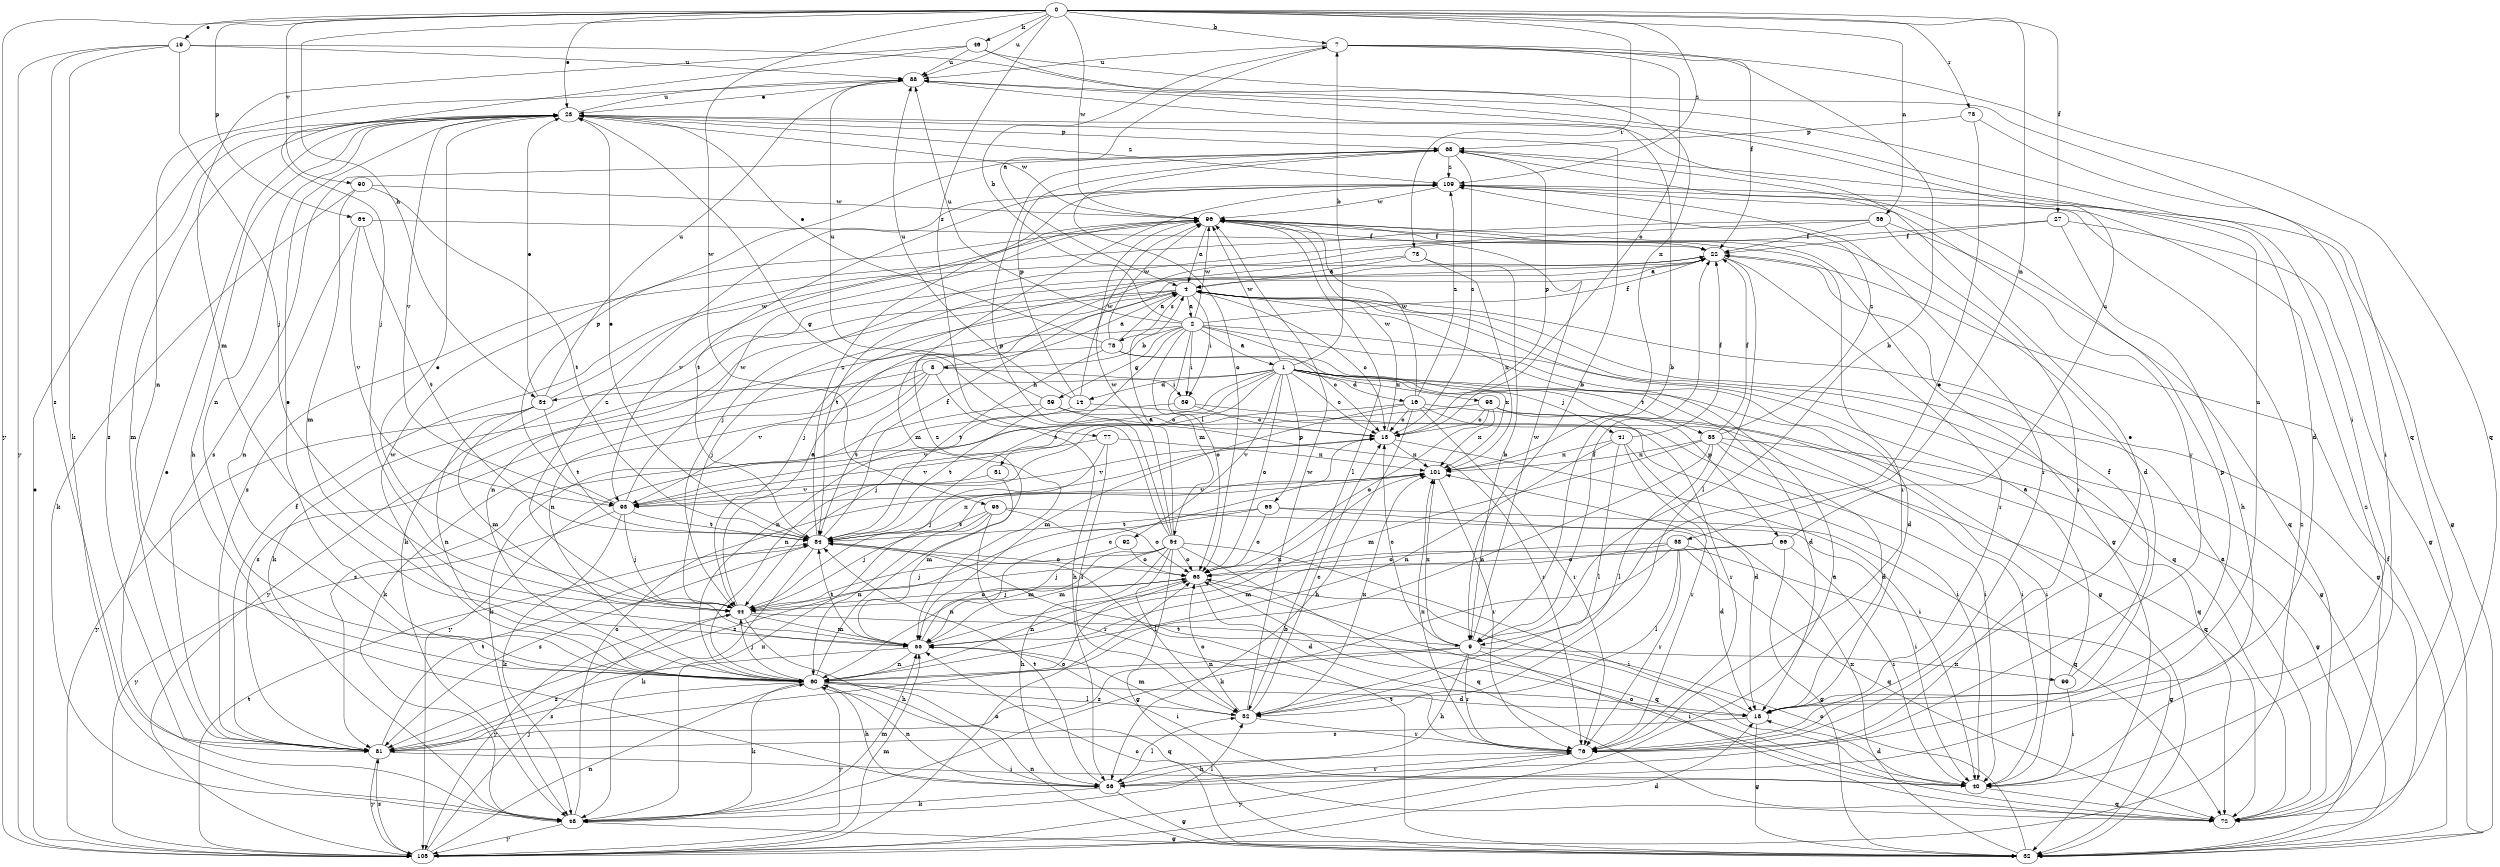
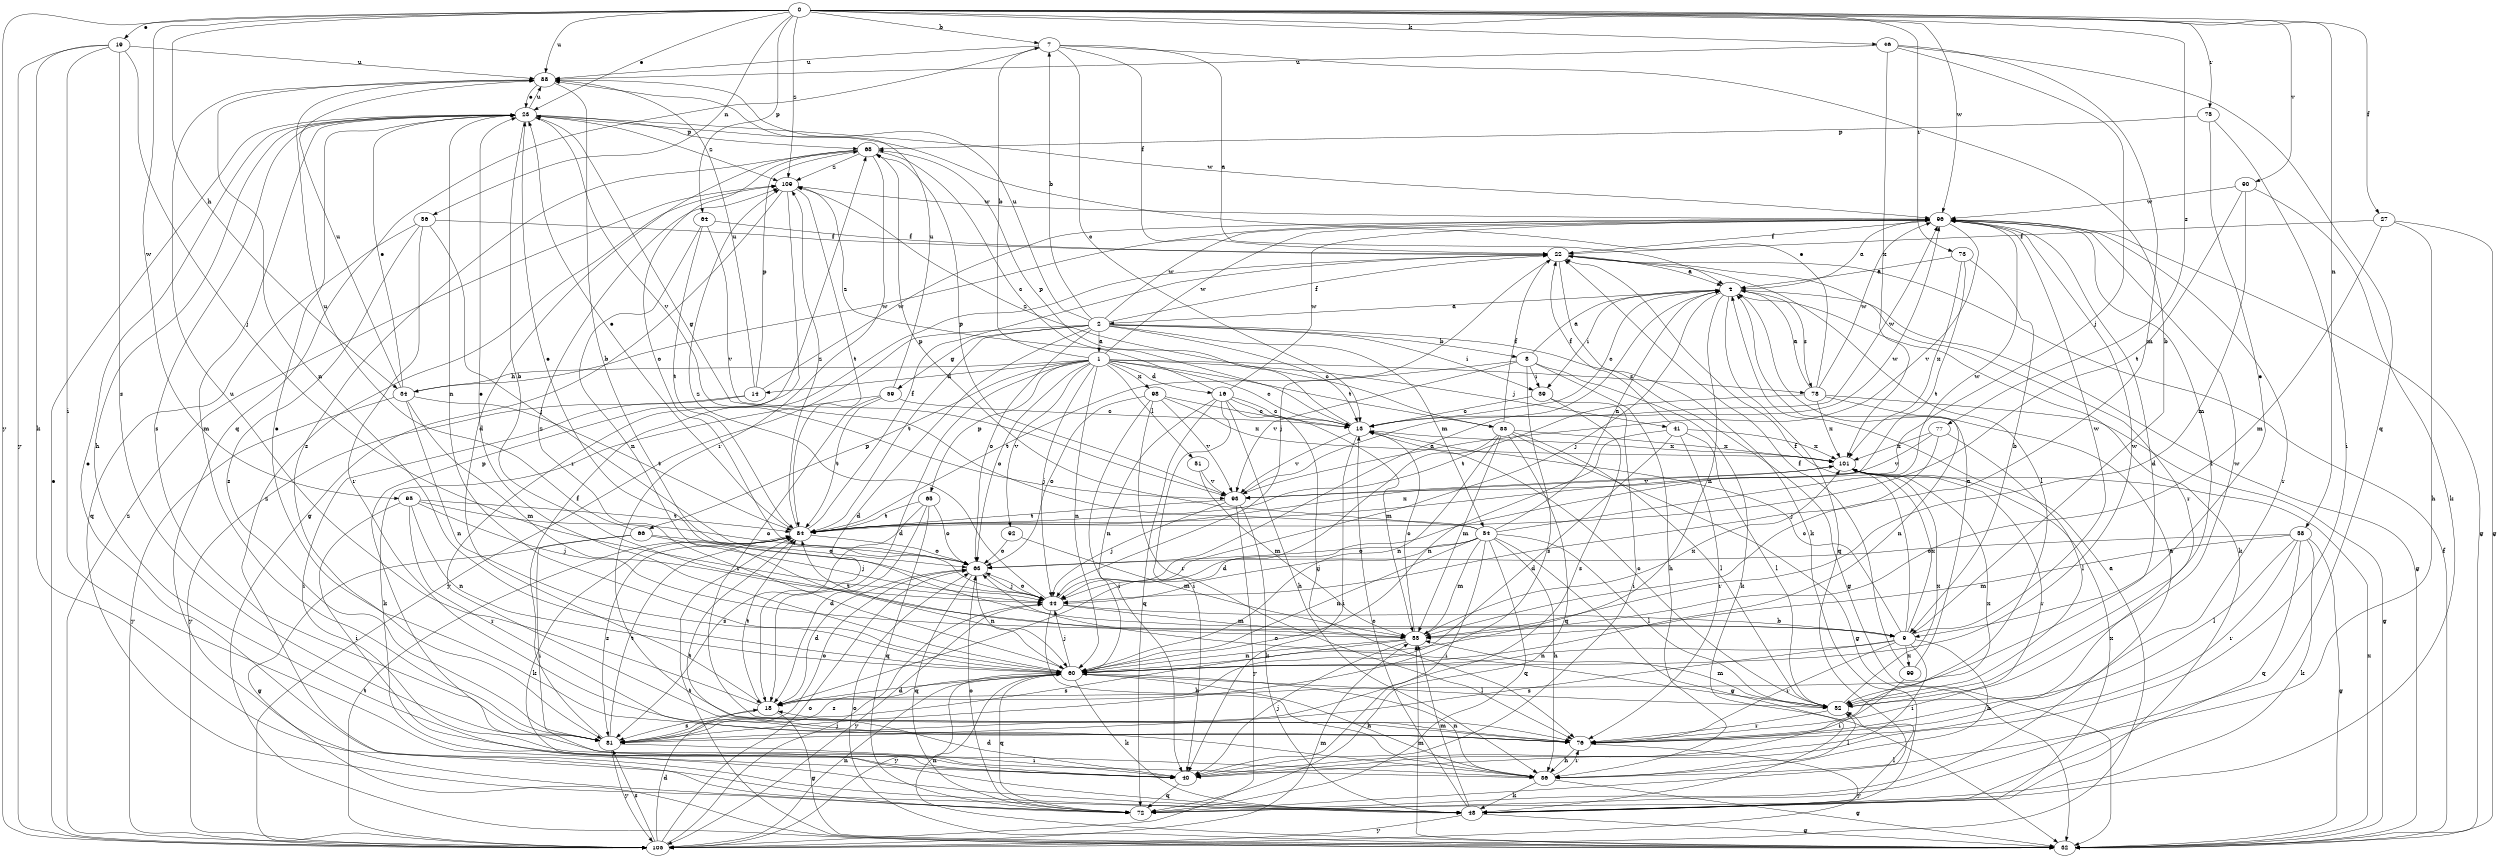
edge "1" -> "78": added, label "s"
edge "55" -> "40": label "i" -> "j"
edge "32" -> "55": label "c" -> "m"
